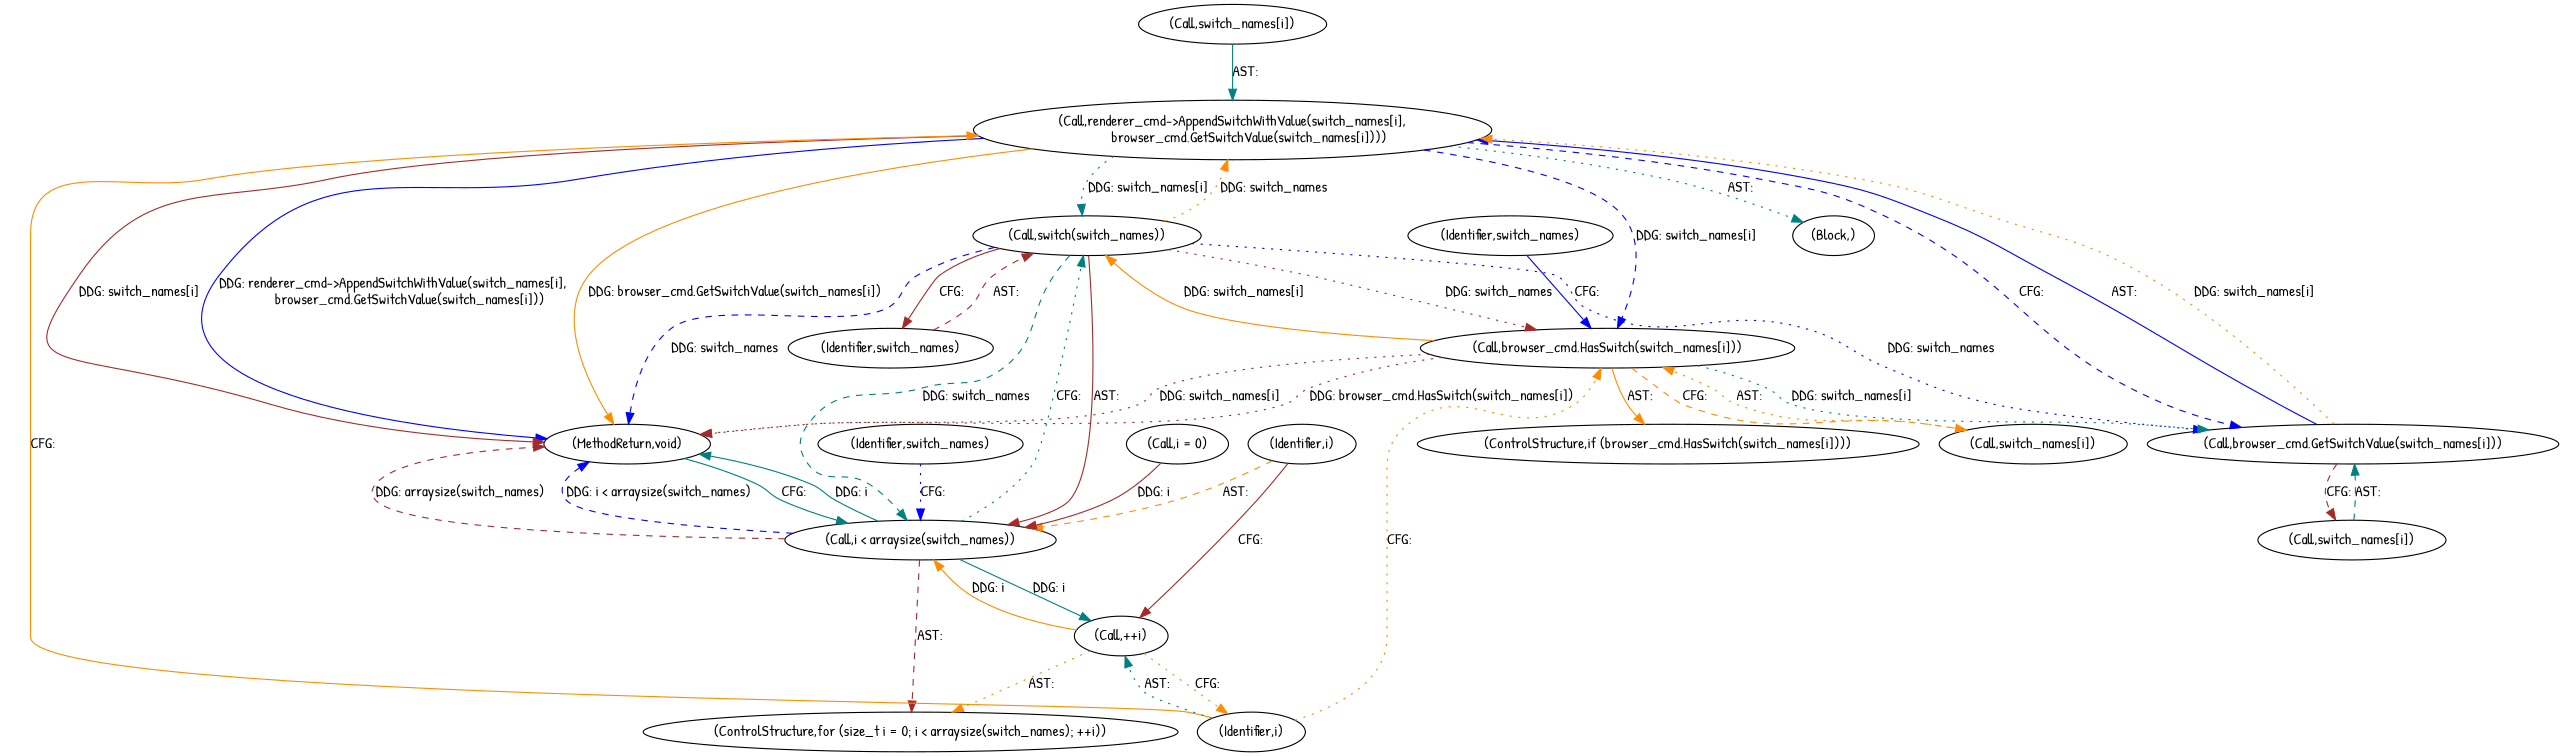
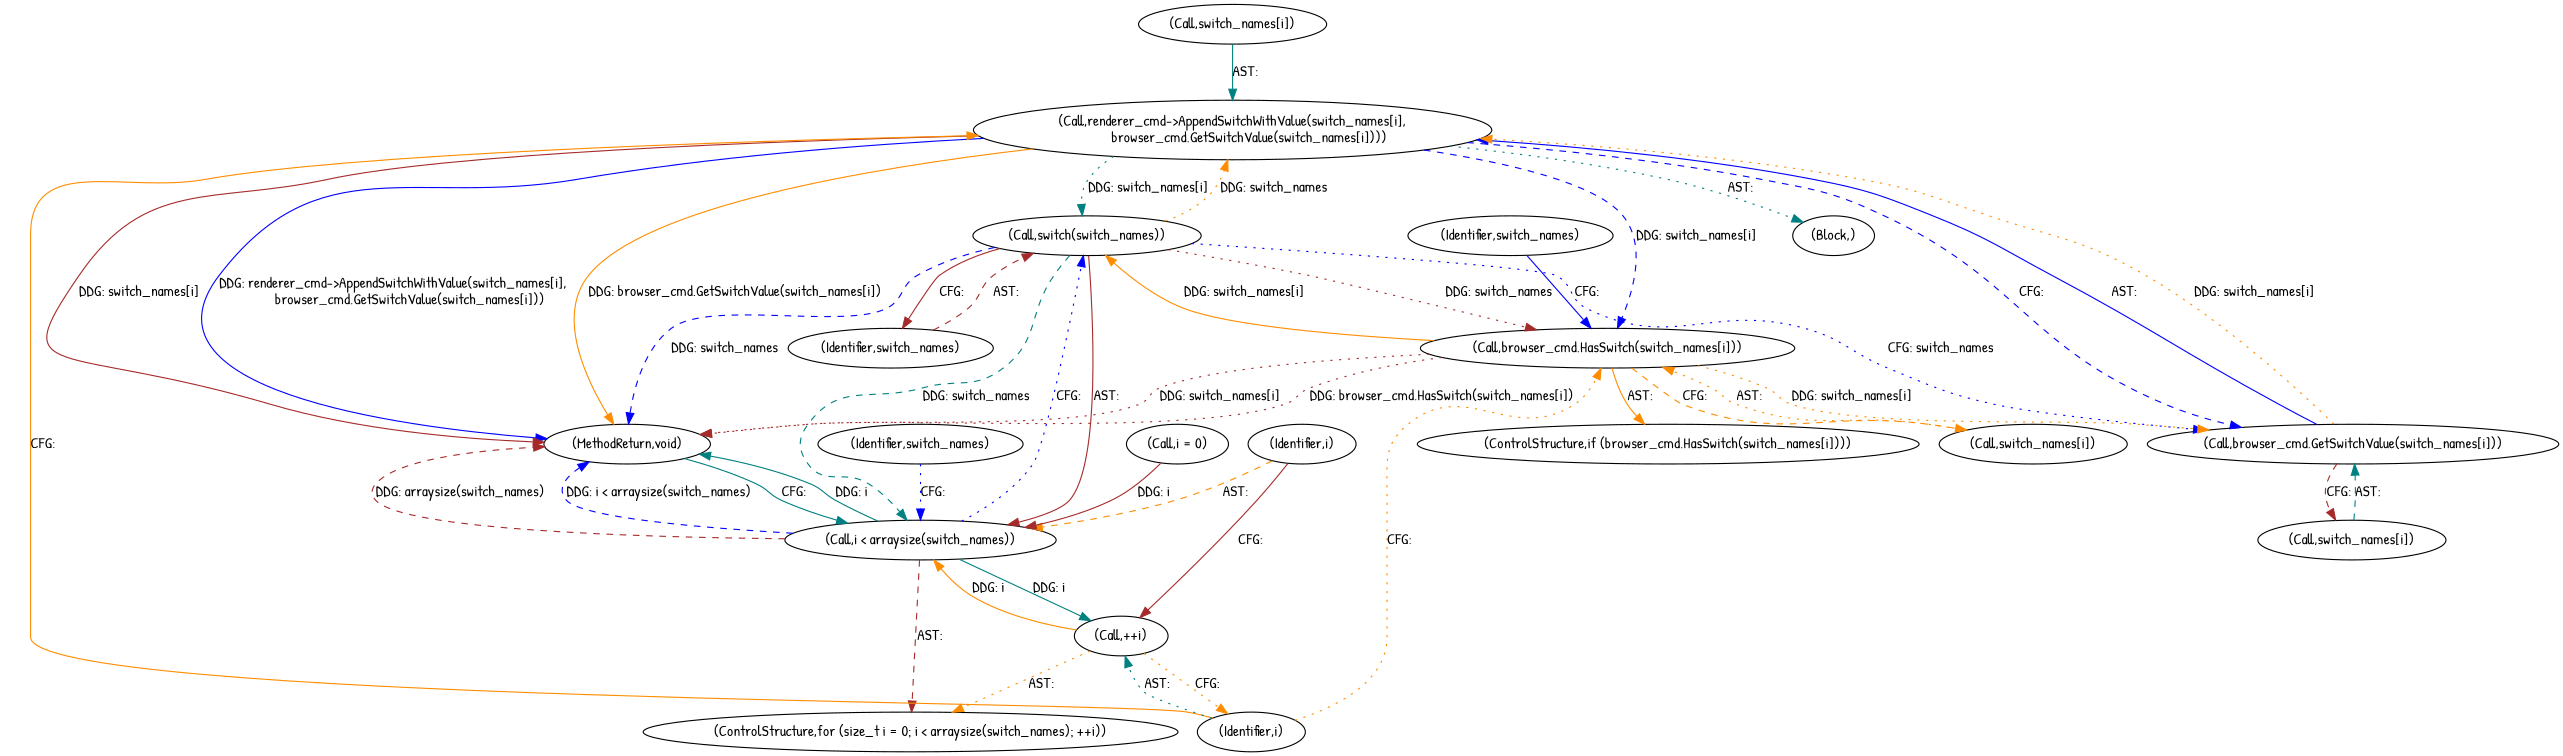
edge "(Call,switch(switch_names))" -> "(Call,browser_cmd.GetSwitchValue(switch_names[i]))": label "DDG: switch_names" -> "CFG: switch_names"
edge "(Call,i < arraysize(switch_names))" -> "(Call,switch(switch_names))": color teal -> blue
edge "(Call,browser_cmd.HasSwitch(switch_names[i]))" -> "(Call,browser_cmd.GetSwitchValue(switch_names[i]))": color teal -> darkorange
